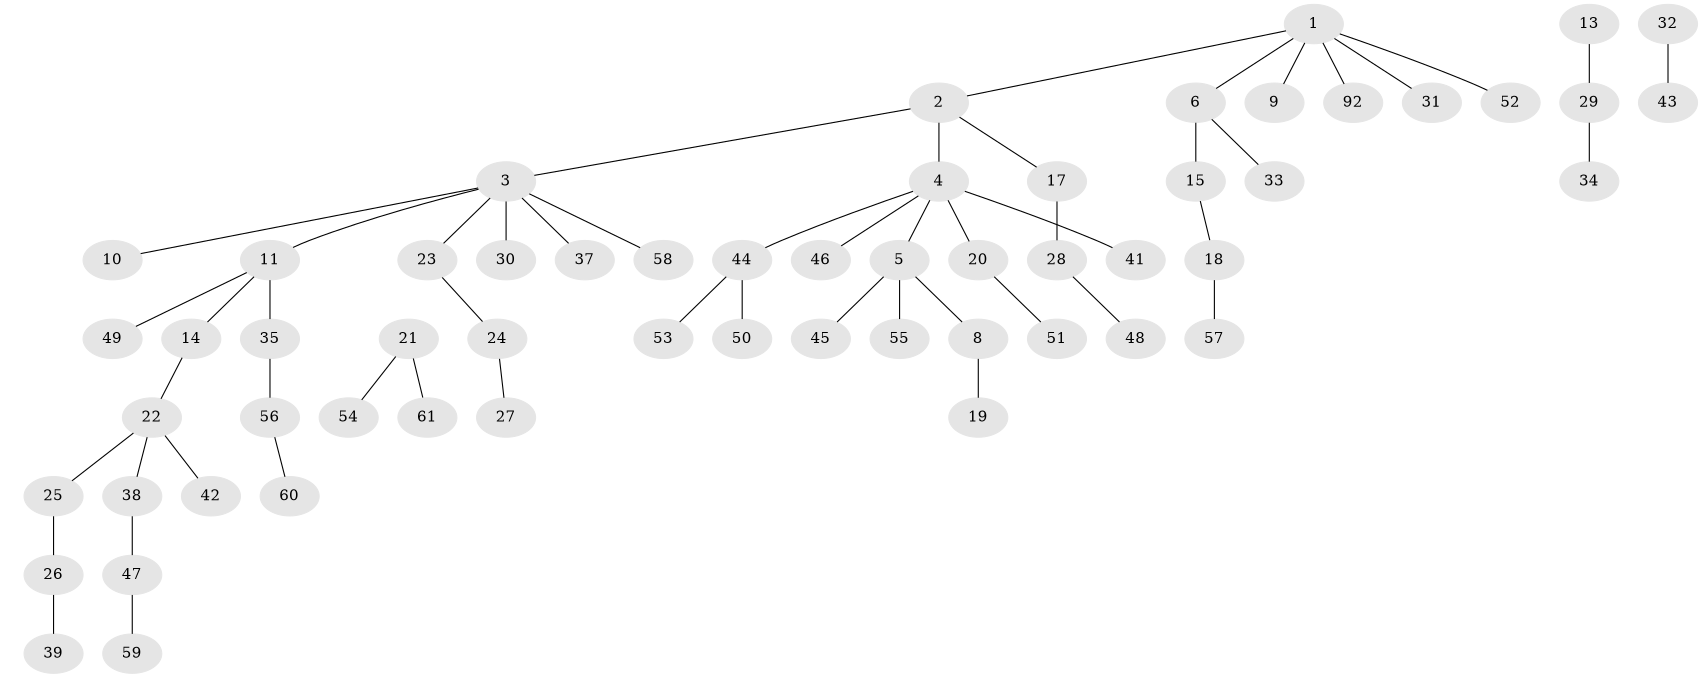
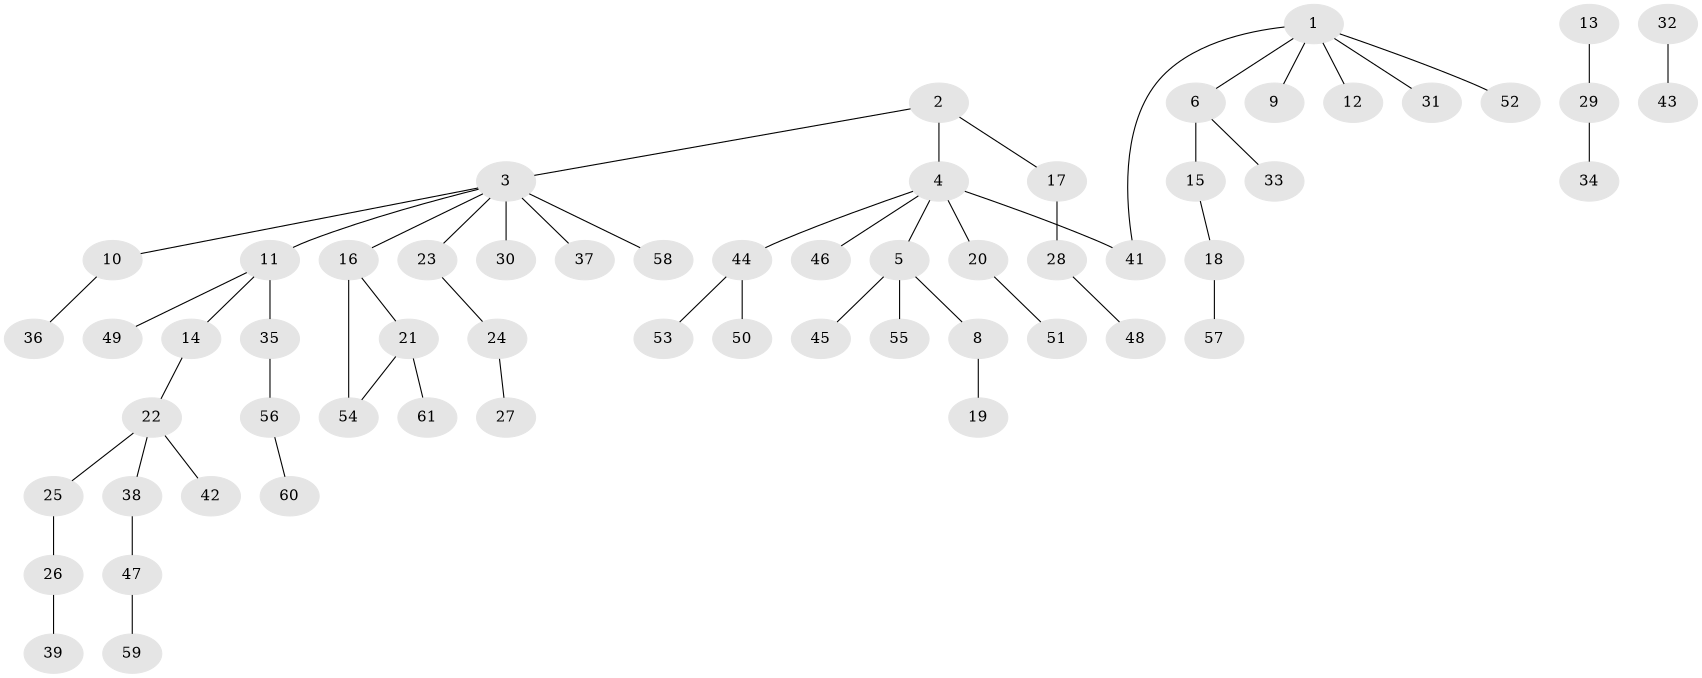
edge "1" -- "2": now "1" -- "41"
node "92": label "92" -> "12"
node "16": added
node "36": added
